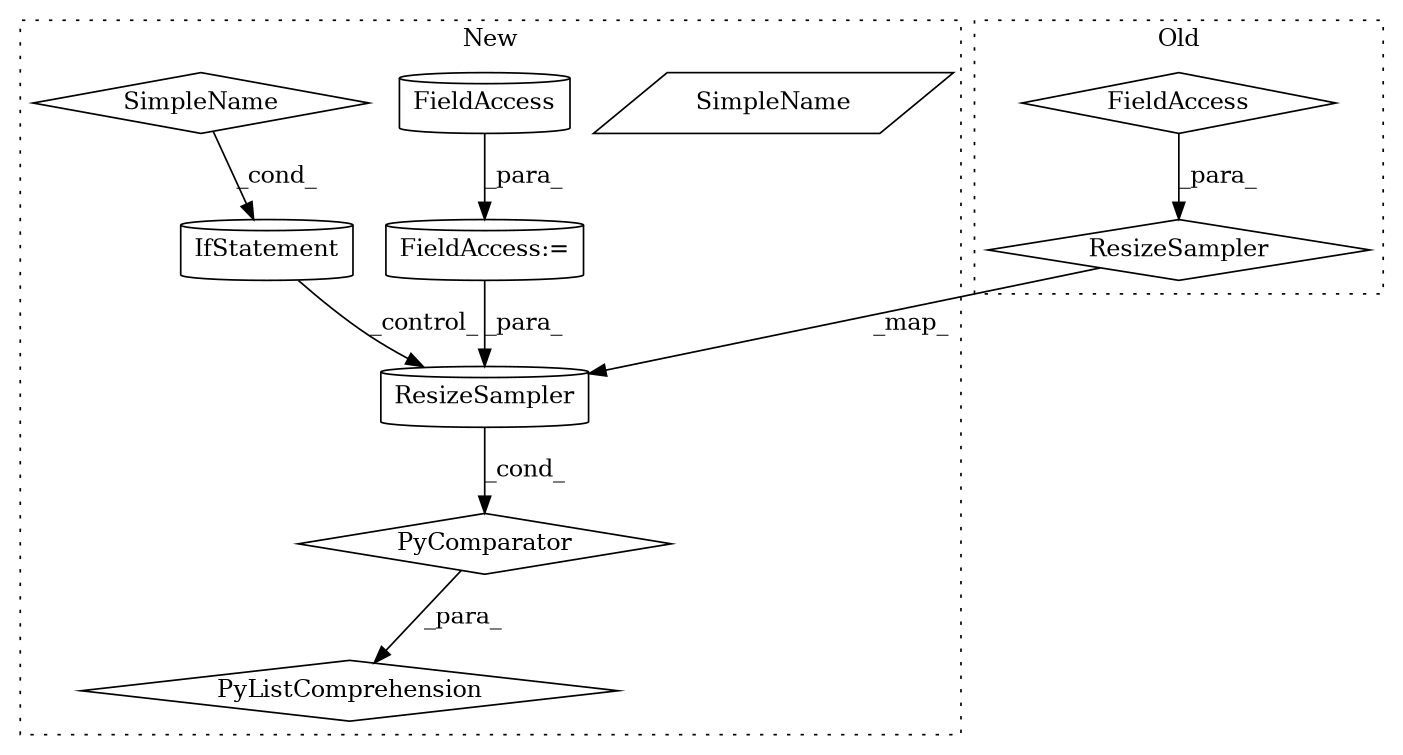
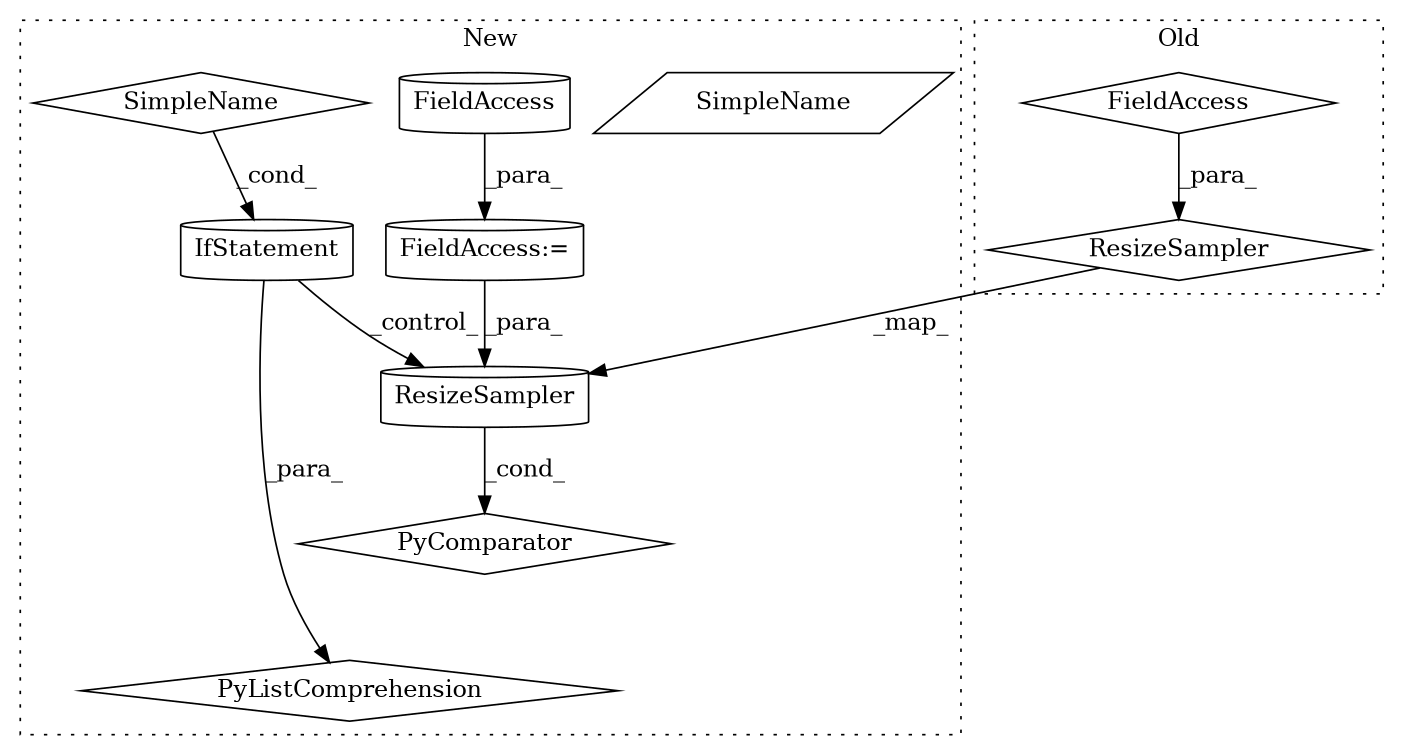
edge "PyComparator" -> "PyListComprehension": now "IfStatement" -> "PyListComprehension"
